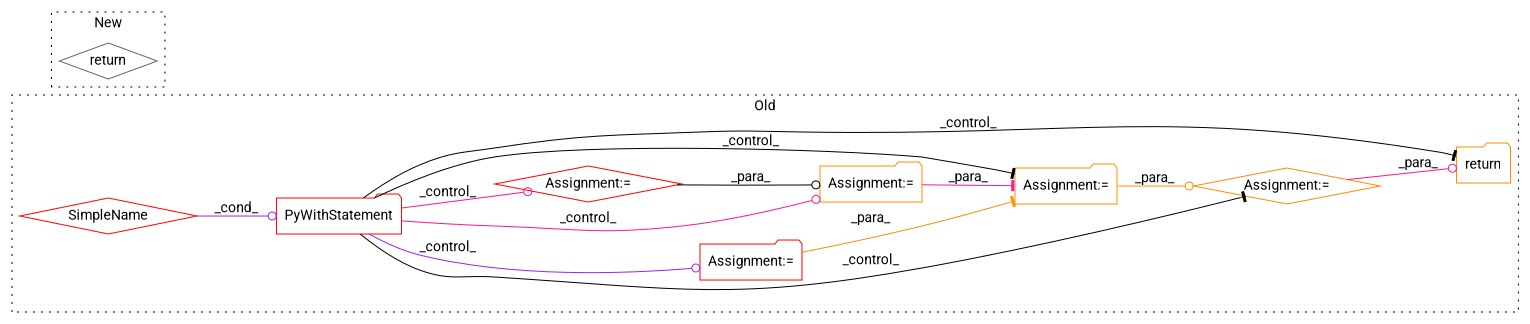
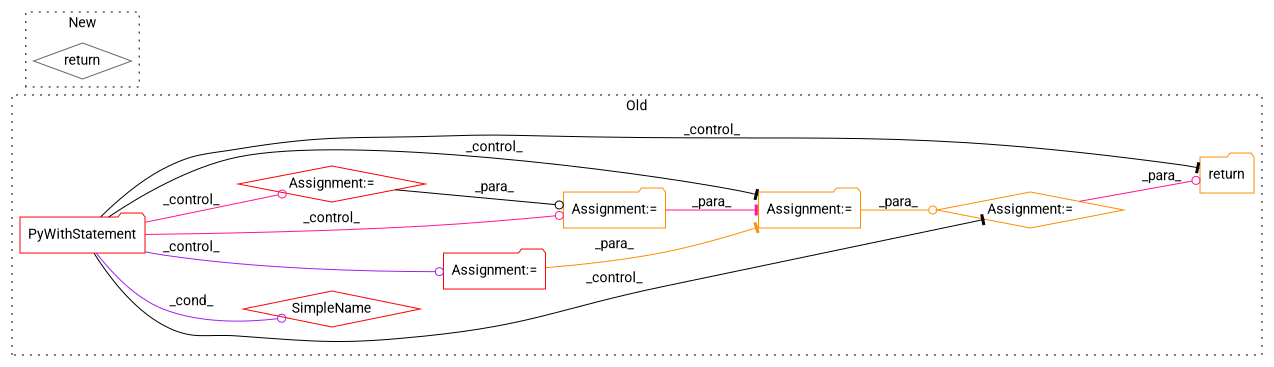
edge "SimpleName" -> "PyWithStatement": reversed
